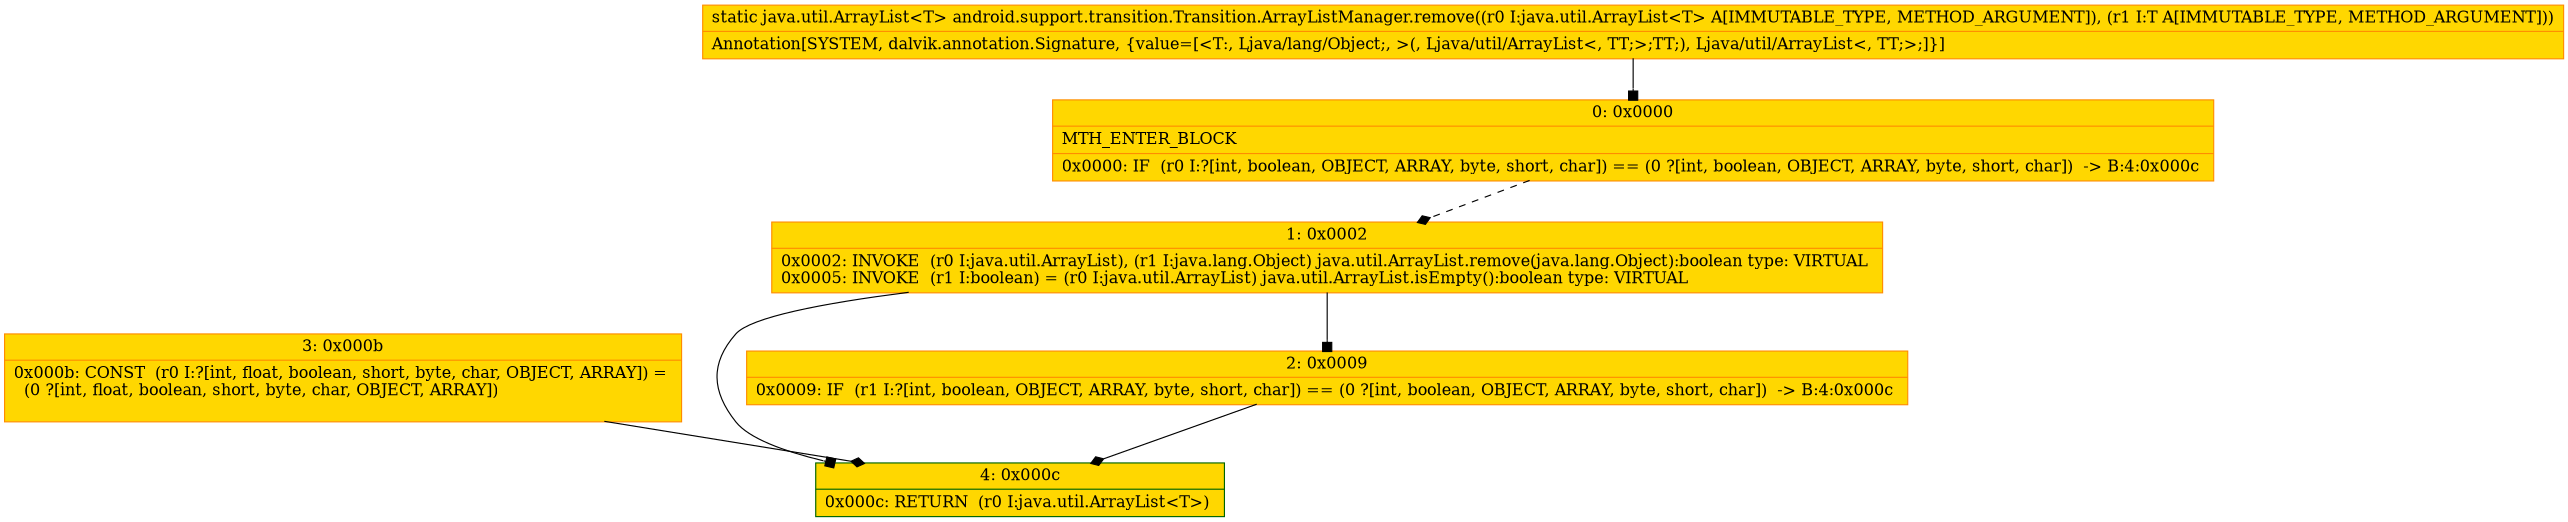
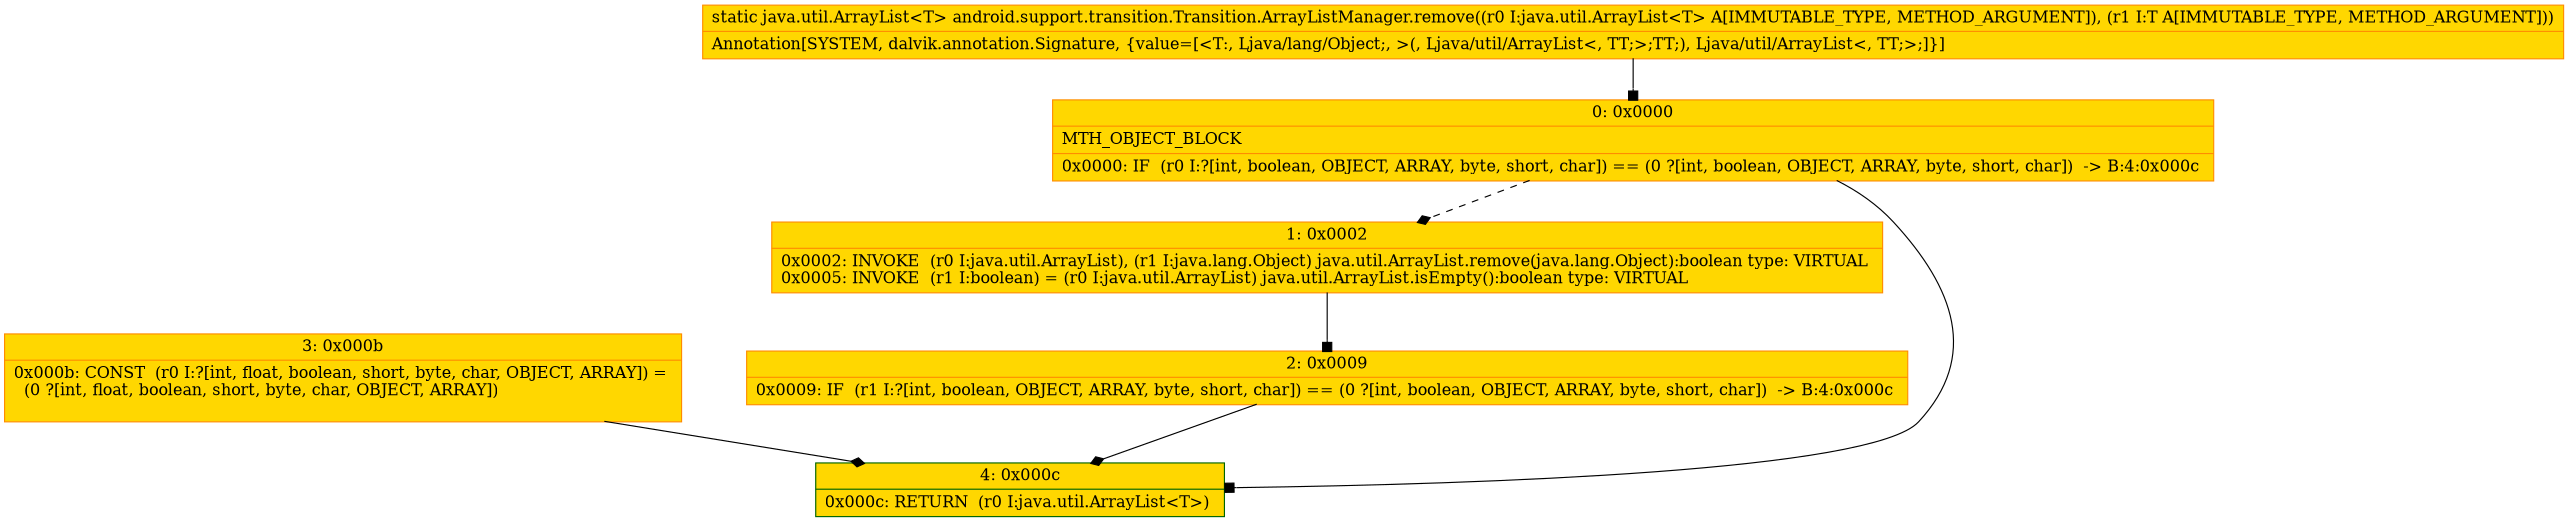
node "0: 0x0000": text "MTH_ENTER_BLOCK" -> "MTH_OBJECT_BLOCK"
edge "1: 0x0002" -> "4: 0x000c": now "0: 0x0000" -> "4: 0x000c"
